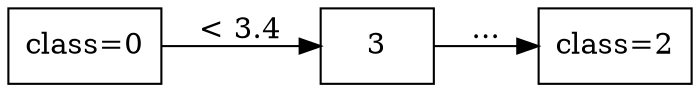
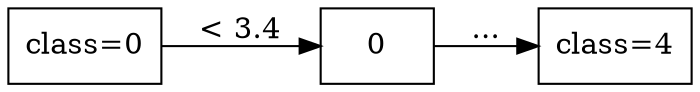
node "3": label "3" -> "0"
node "class=2": label "class=2" -> "class=4"
